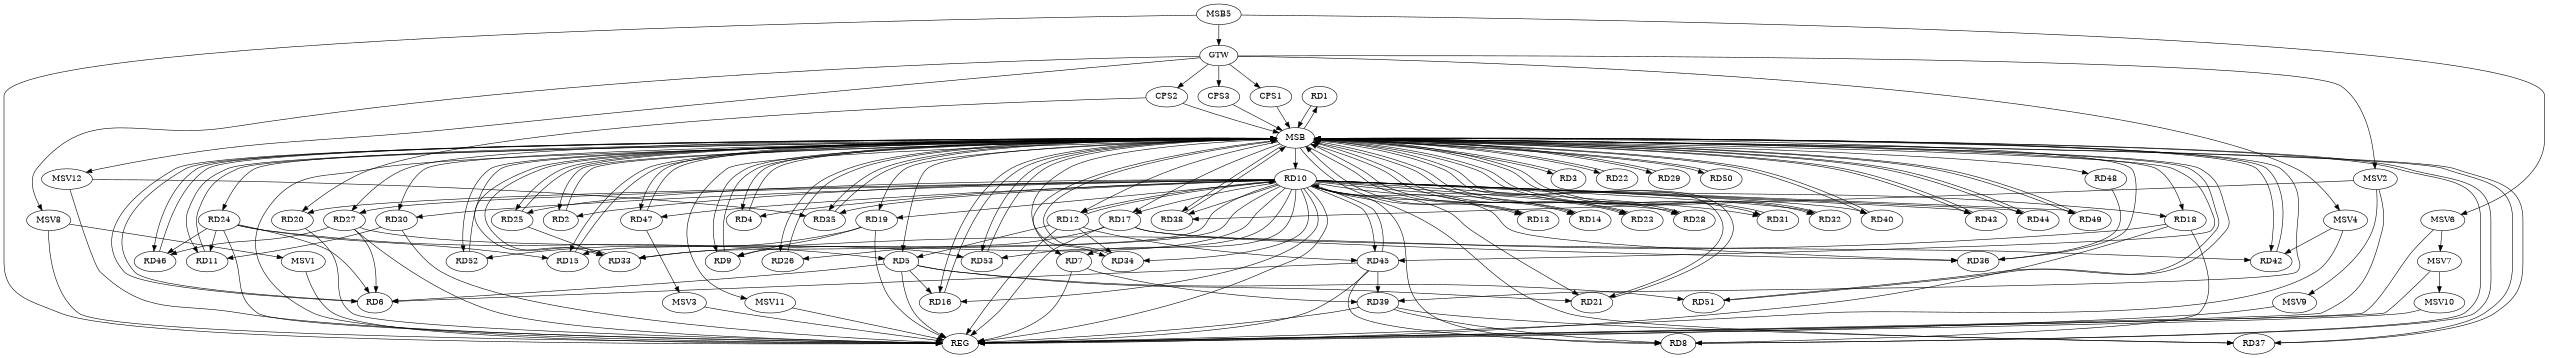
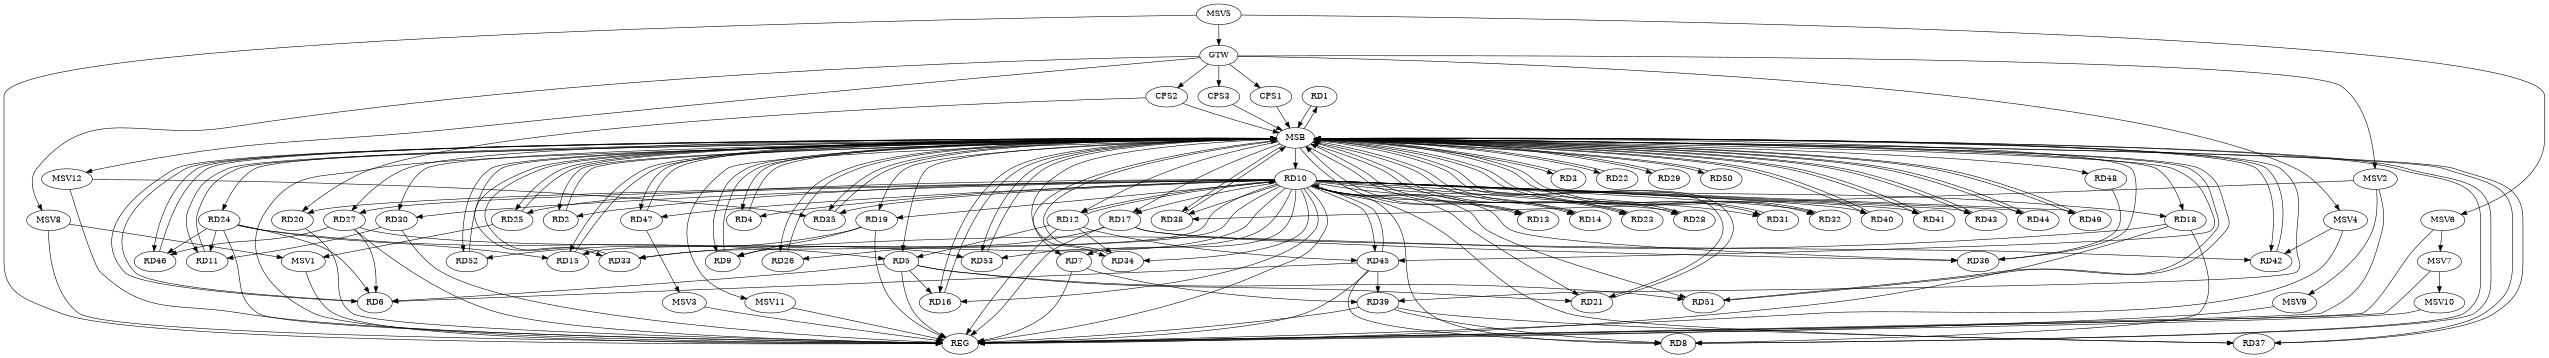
node "MSB5": label "MSB5" -> "MSV5"
node "RD41": added
edge "RD10" -> "RD51": added
edge "RD25" -> "RD33": now "RD25" -> "MSV1"
